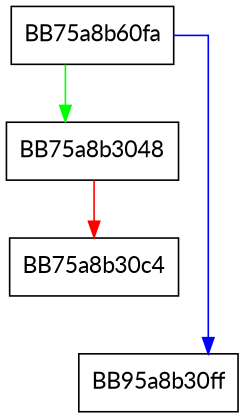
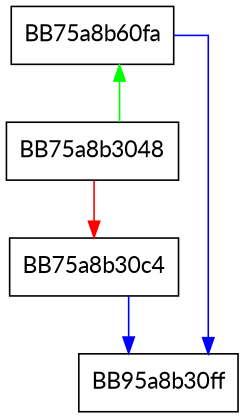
edge "BB75a8b60fa" -> "BB75a8b3048": reversed
edge "BB75a8b30c4" -> "BB95a8b30ff": added
